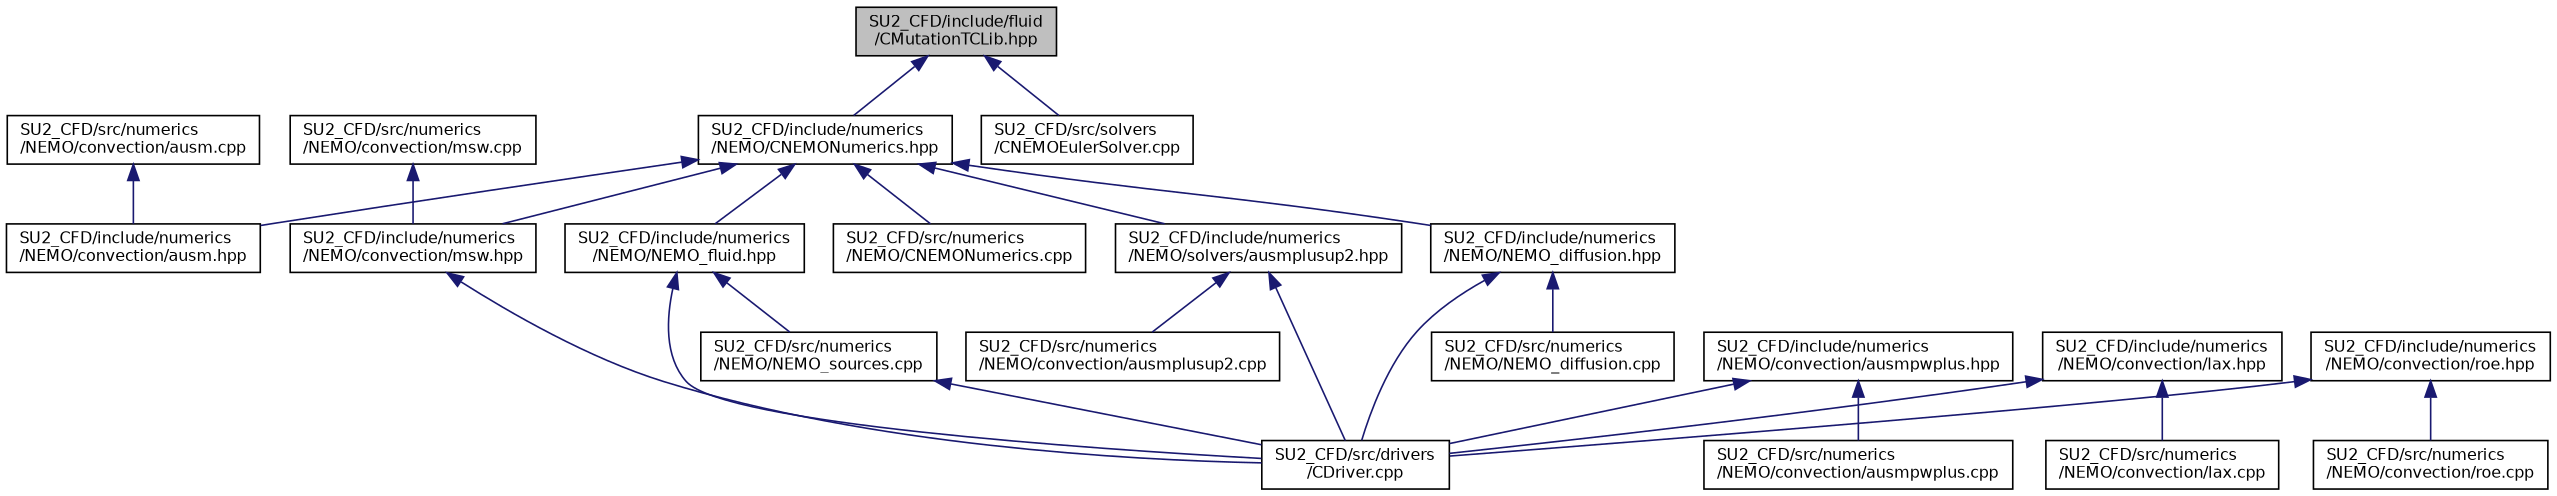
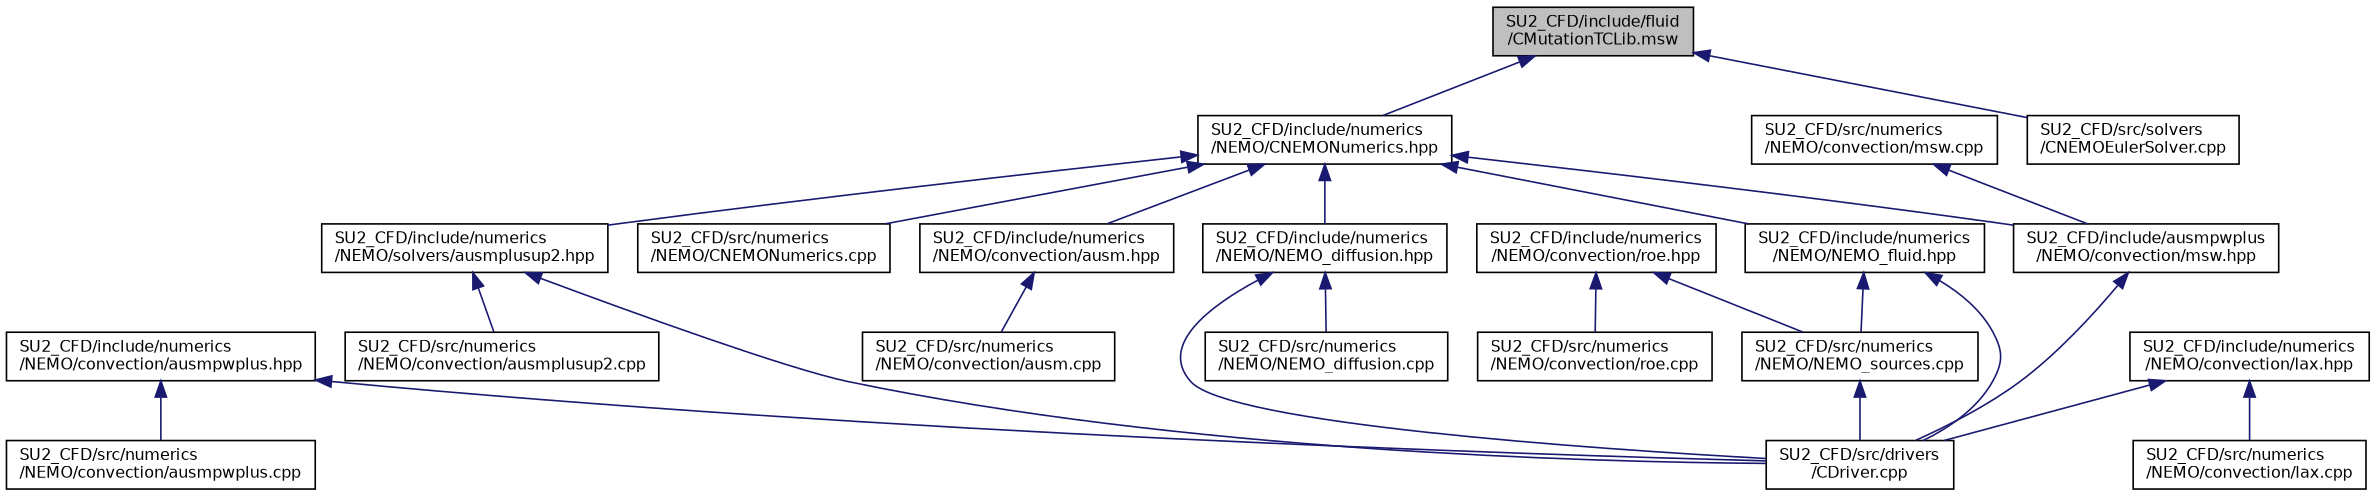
node "SU2_CFD/include/fluid /CMutationTCLib.hpp": label "SU2_CFD/include/fluid /CMutationTCLib.hpp" -> "SU2_CFD/include/fluid /CMutationTCLib.msw"
edge "SU2_CFD/include/numerics /NEMO/convection/ausm.hpp" -> "SU2_CFD/src/numerics /NEMO/convection/ausm.cpp": reversed
node "SU2_CFD/include/numerics /NEMO/convection/msw.hpp": label "SU2_CFD/include/numerics /NEMO/convection/msw.hpp" -> "SU2_CFD/include/ausmpwplus /NEMO/convection/msw.hpp"
edge "SU2_CFD/src/drivers /CDriver.cpp" -> "SU2_CFD/include/numerics /NEMO/convection/roe.hpp": now "SU2_CFD/src/numerics /NEMO/NEMO_sources.cpp" -> "SU2_CFD/include/numerics /NEMO/convection/roe.hpp"
